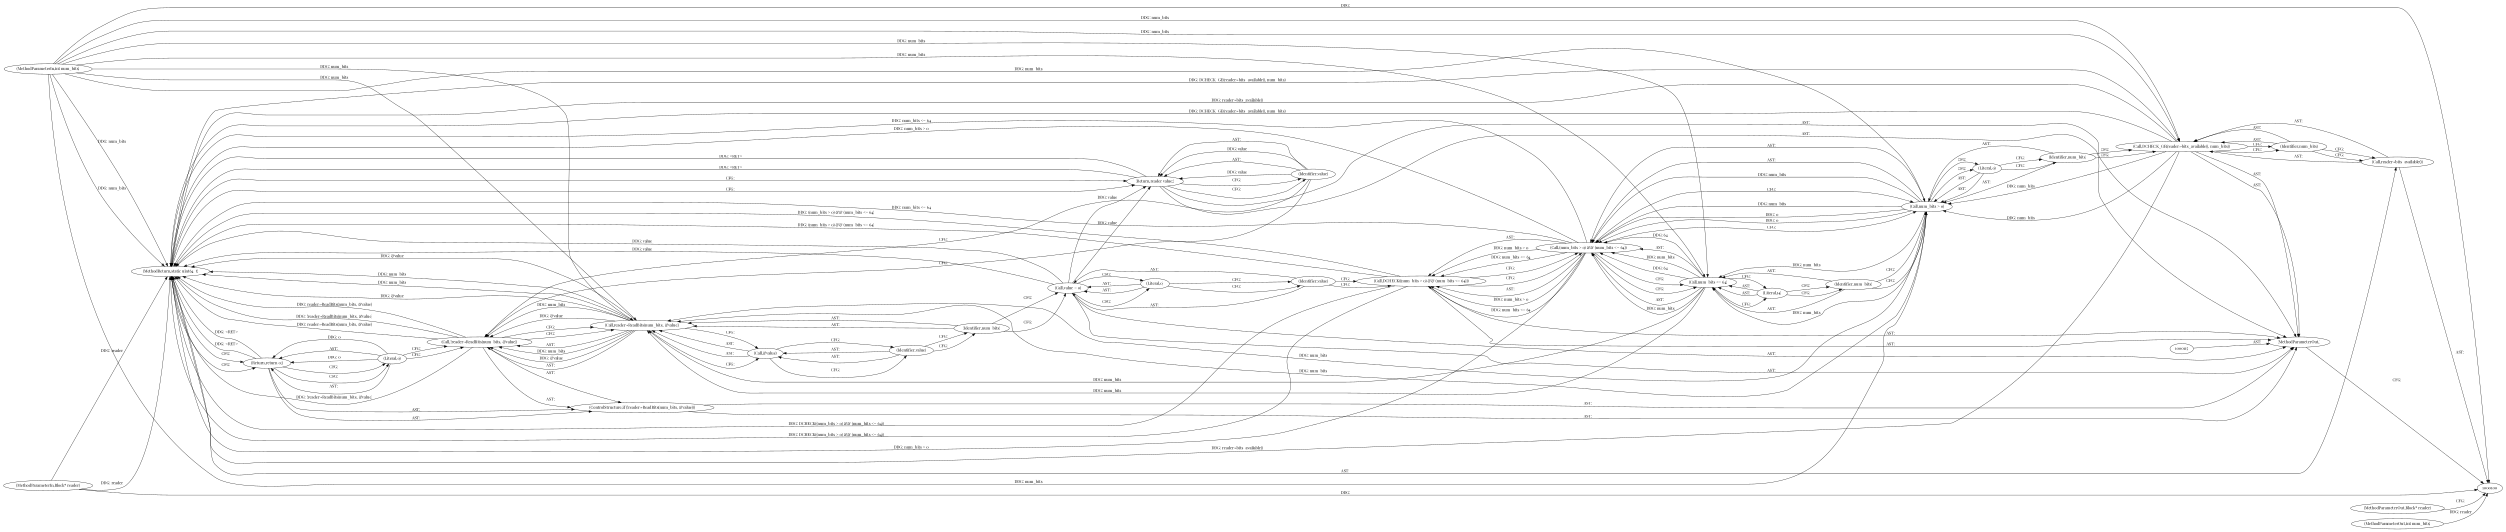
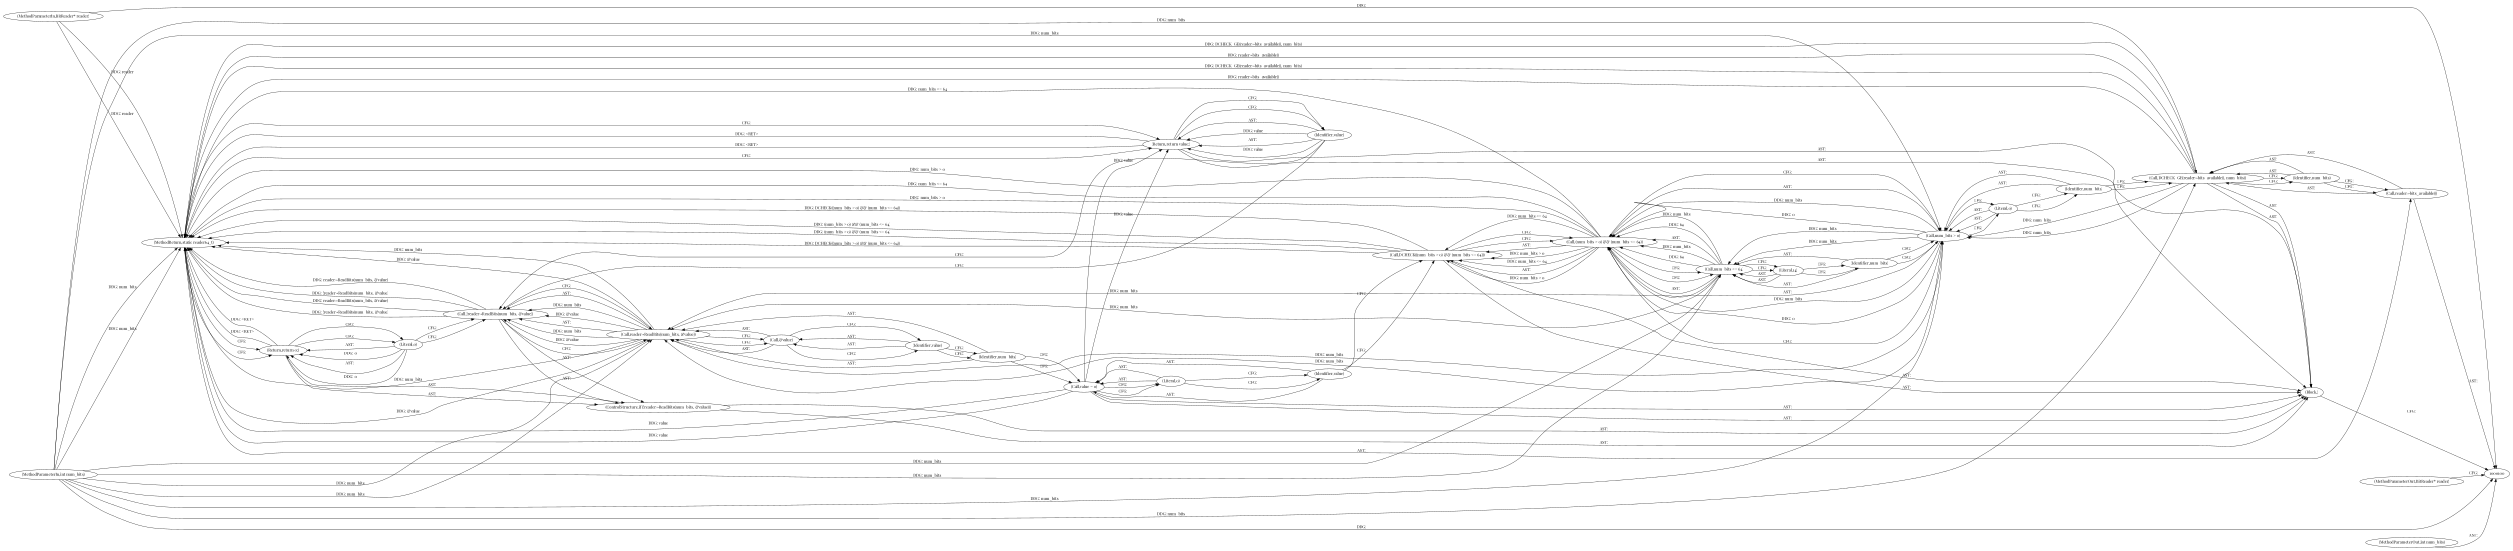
node "(Return,reader value;)": label "(Return,reader value;)" -> "(Return,return value;)"
node "(MethodReturn,static uint64_t)": label "(MethodReturn,static uint64_t)" -> "(MethodReturn,static reader64_t)"
node "(MethodParameterOut,)": label "(MethodParameterOut,)" -> "(Block,)"
node "1000115": removed
node "(MethodParameterIn,Block* reader)": label "(MethodParameterIn,Block* reader)" -> "(MethodParameterIn,BitReader* reader)"
node "(MethodParameterOut,Block* reader)": label "(MethodParameterOut,Block* reader)" -> "(MethodParameterOut,BitReader* reader)"
edge "(MethodParameterOut,int num_bits)" -> "1000100": label "DDG: reader" -> "AST: "
